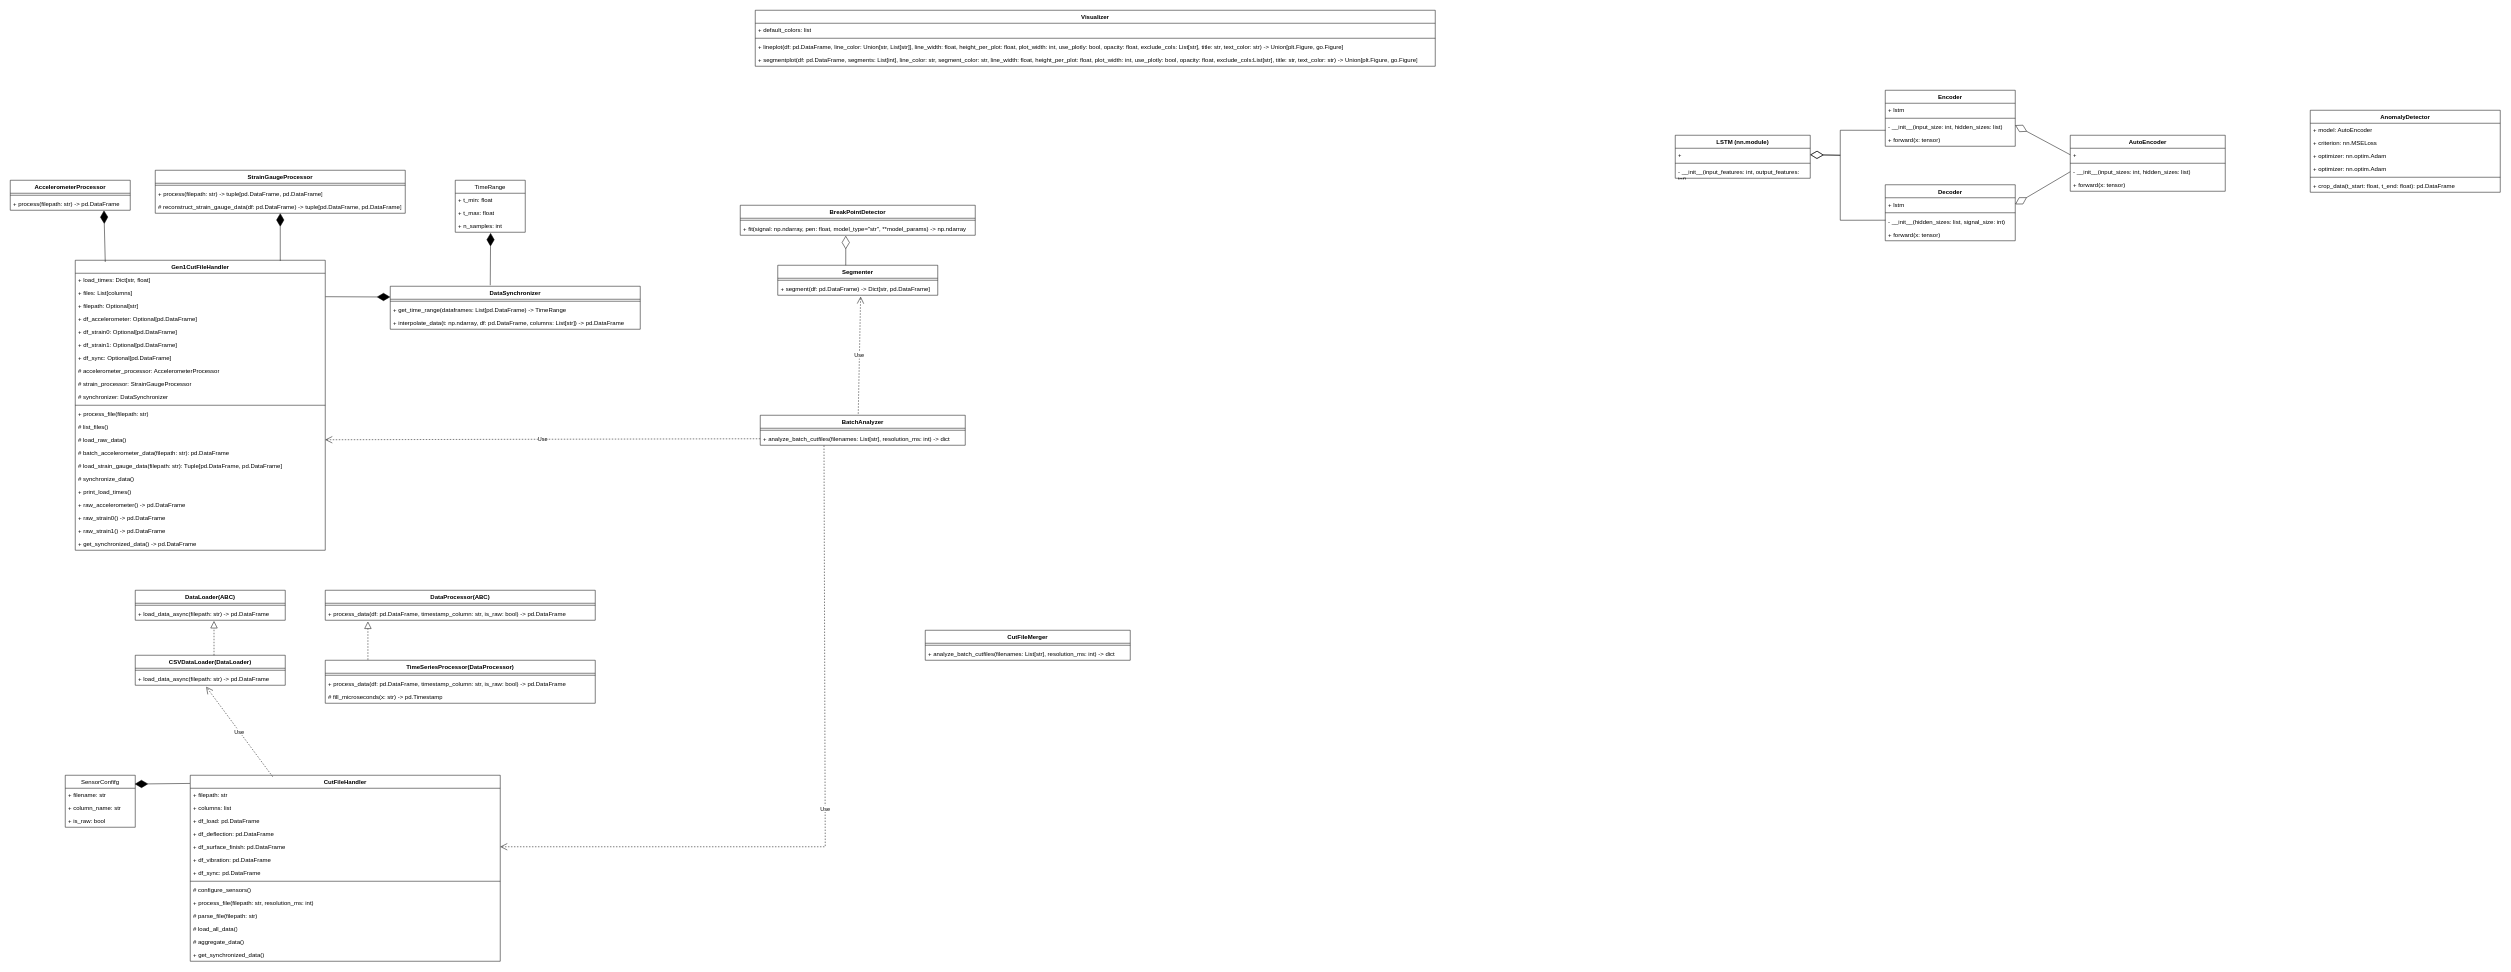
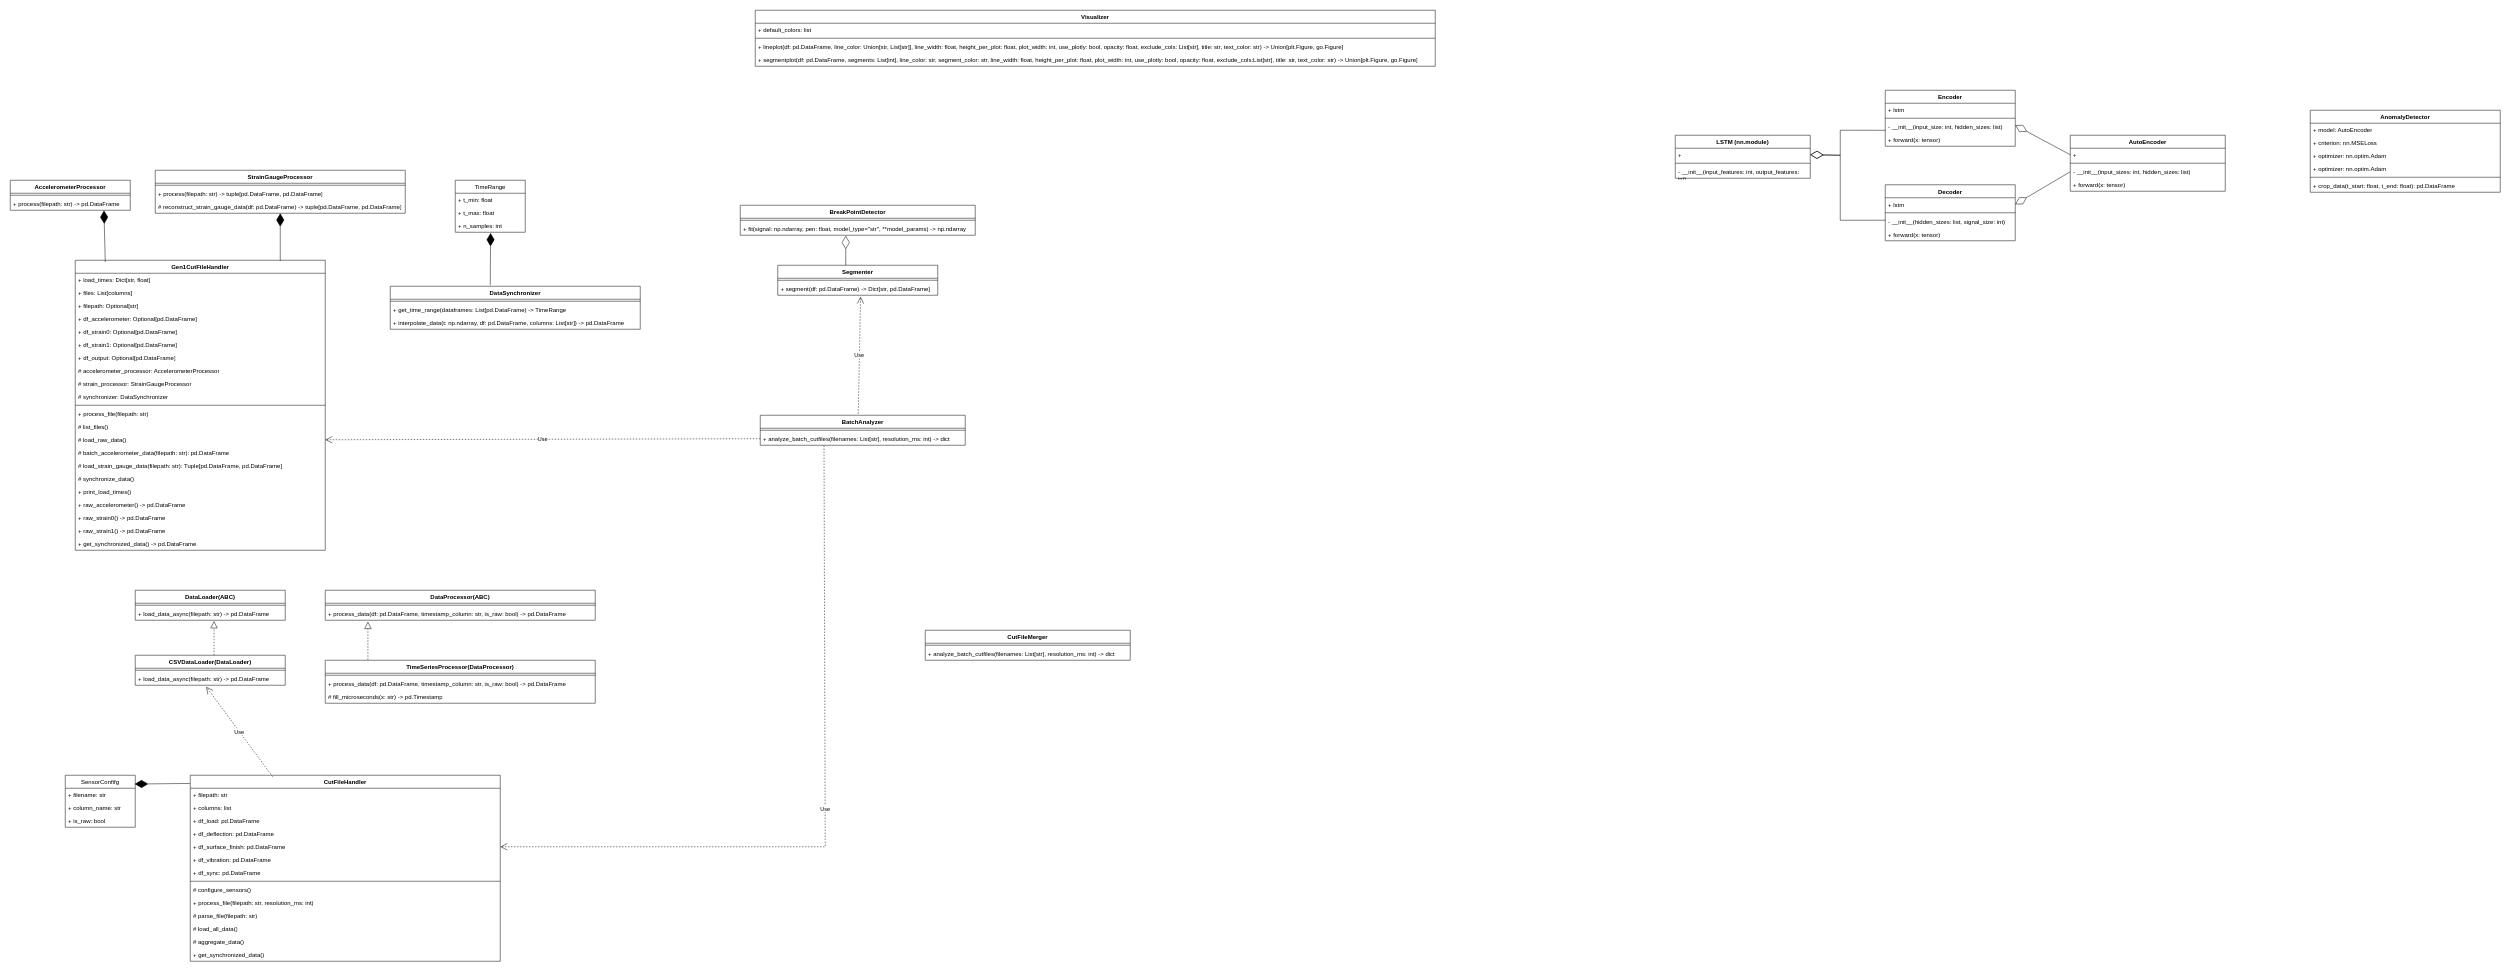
edge "+ files: List[columns]" -> "DataSynchronizer": removed
node "+ df_sync: Optional[pd.DataFrame]": label "+ df_sync: Optional[pd.DataFrame]" -> "+ df_output: Optional[pd.DataFrame]"
